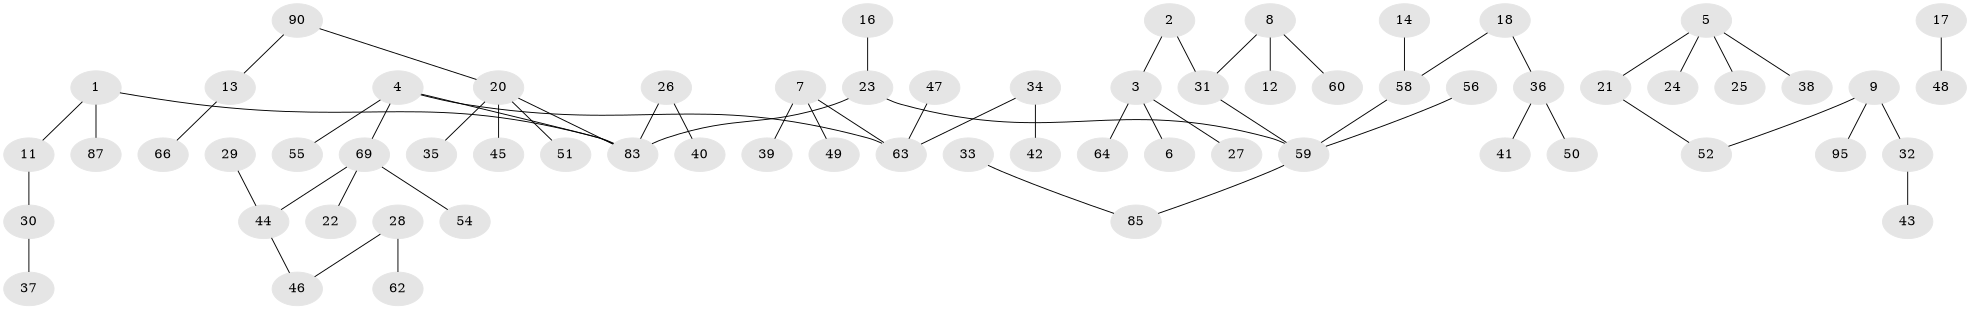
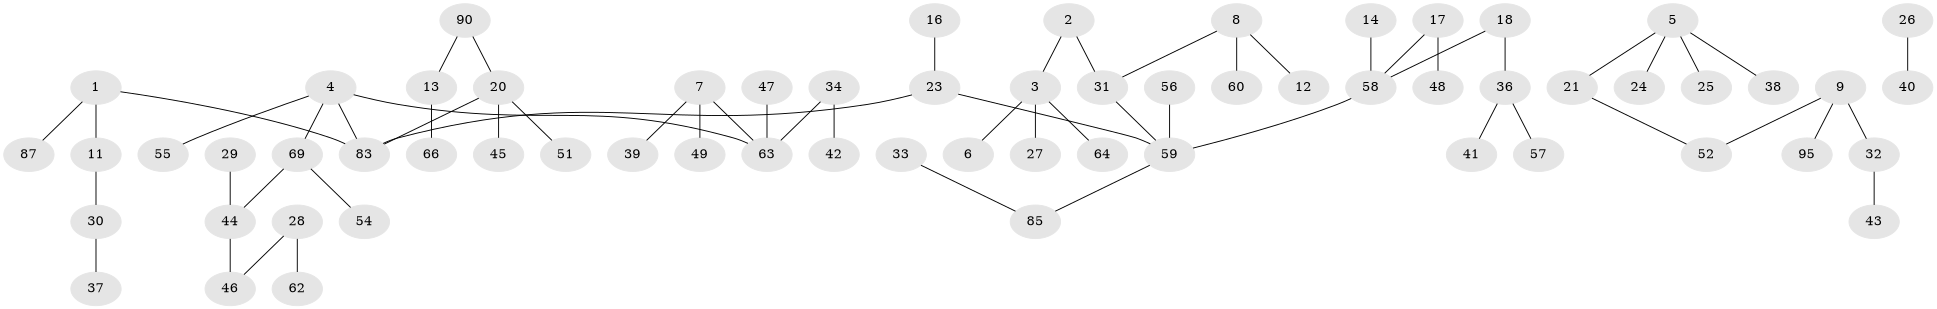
edge "17" -- "58": added
edge "26" -- "83": removed
node "35": removed
node "50": label "50" -> "57"
node "22": removed
